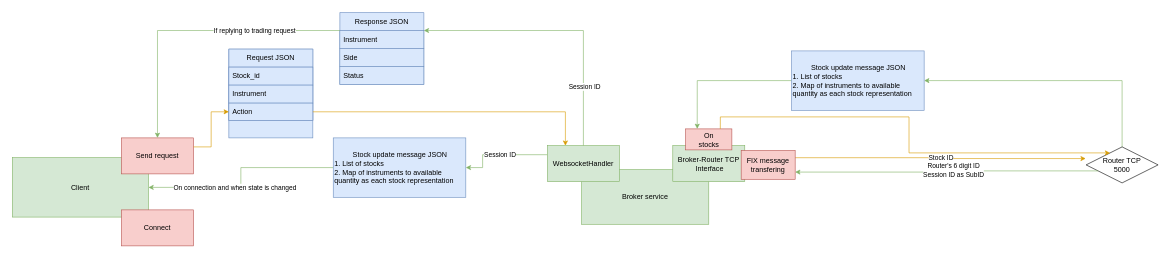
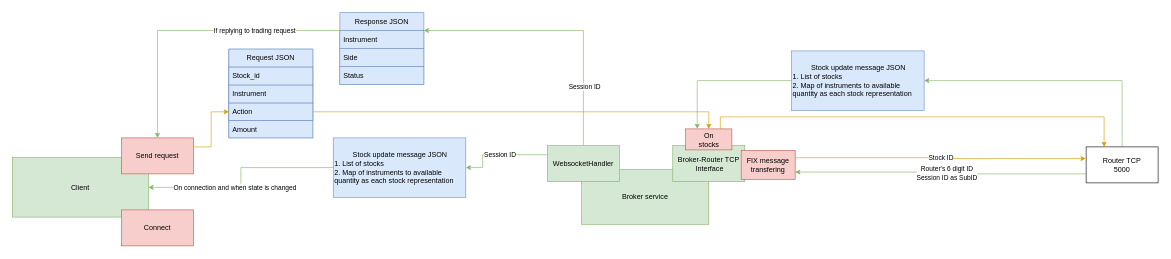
edge "Action" -> "WebsocketHandler": now "Action" -> "On stocks"
node "Amount": added
node "Router TCP 5000": shape diamond -> rectangle
